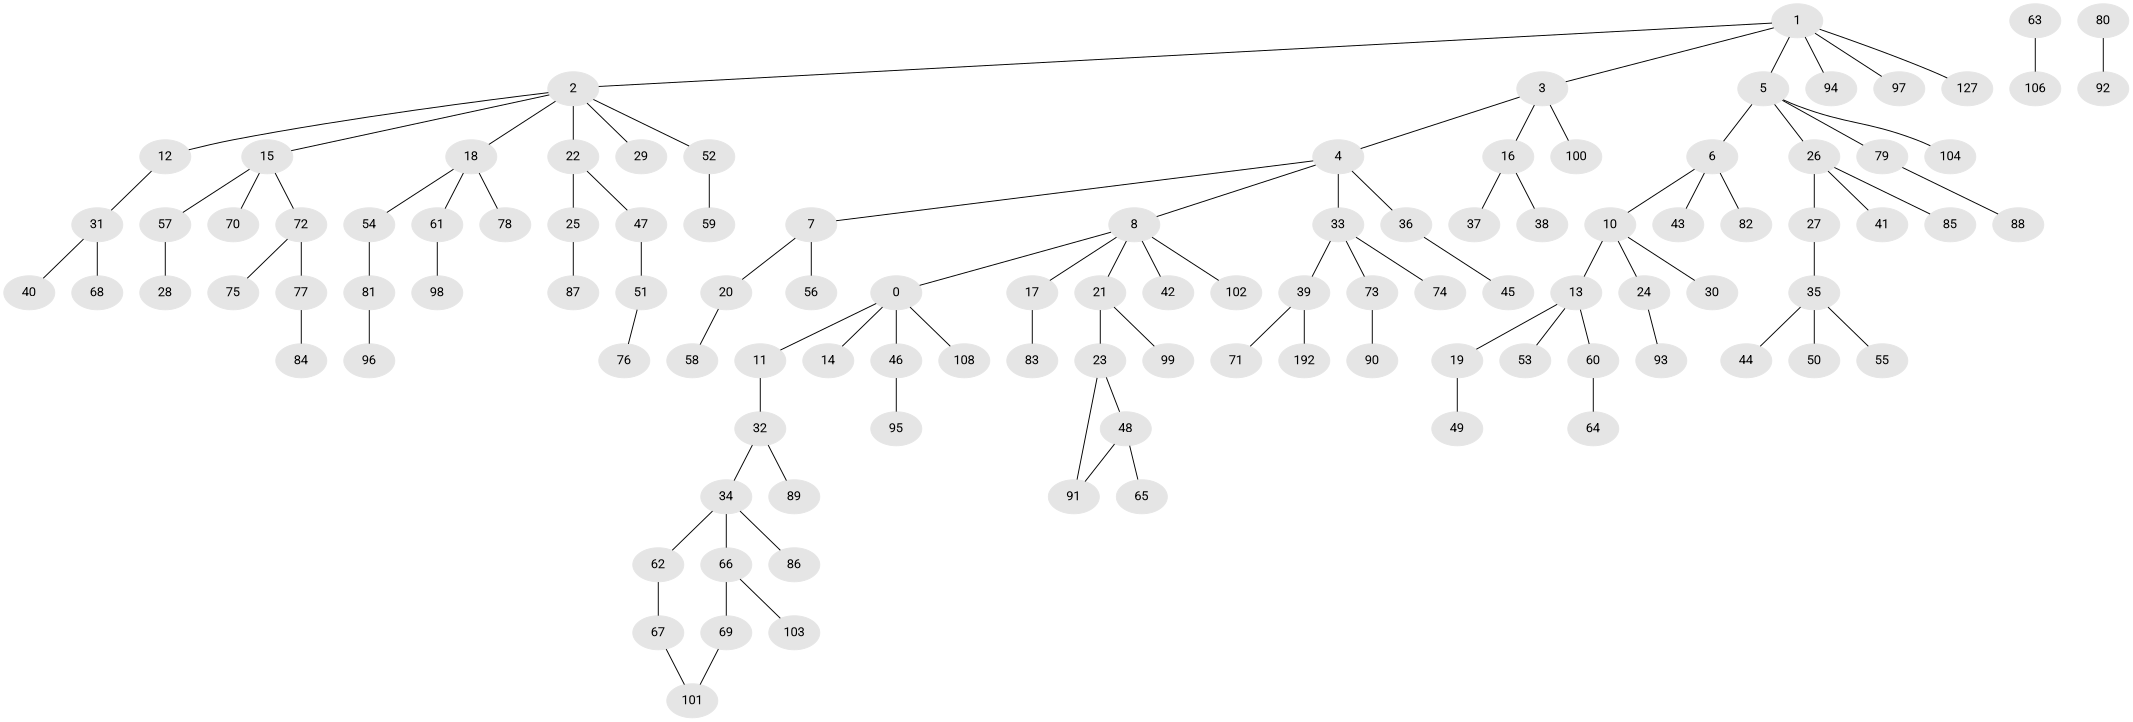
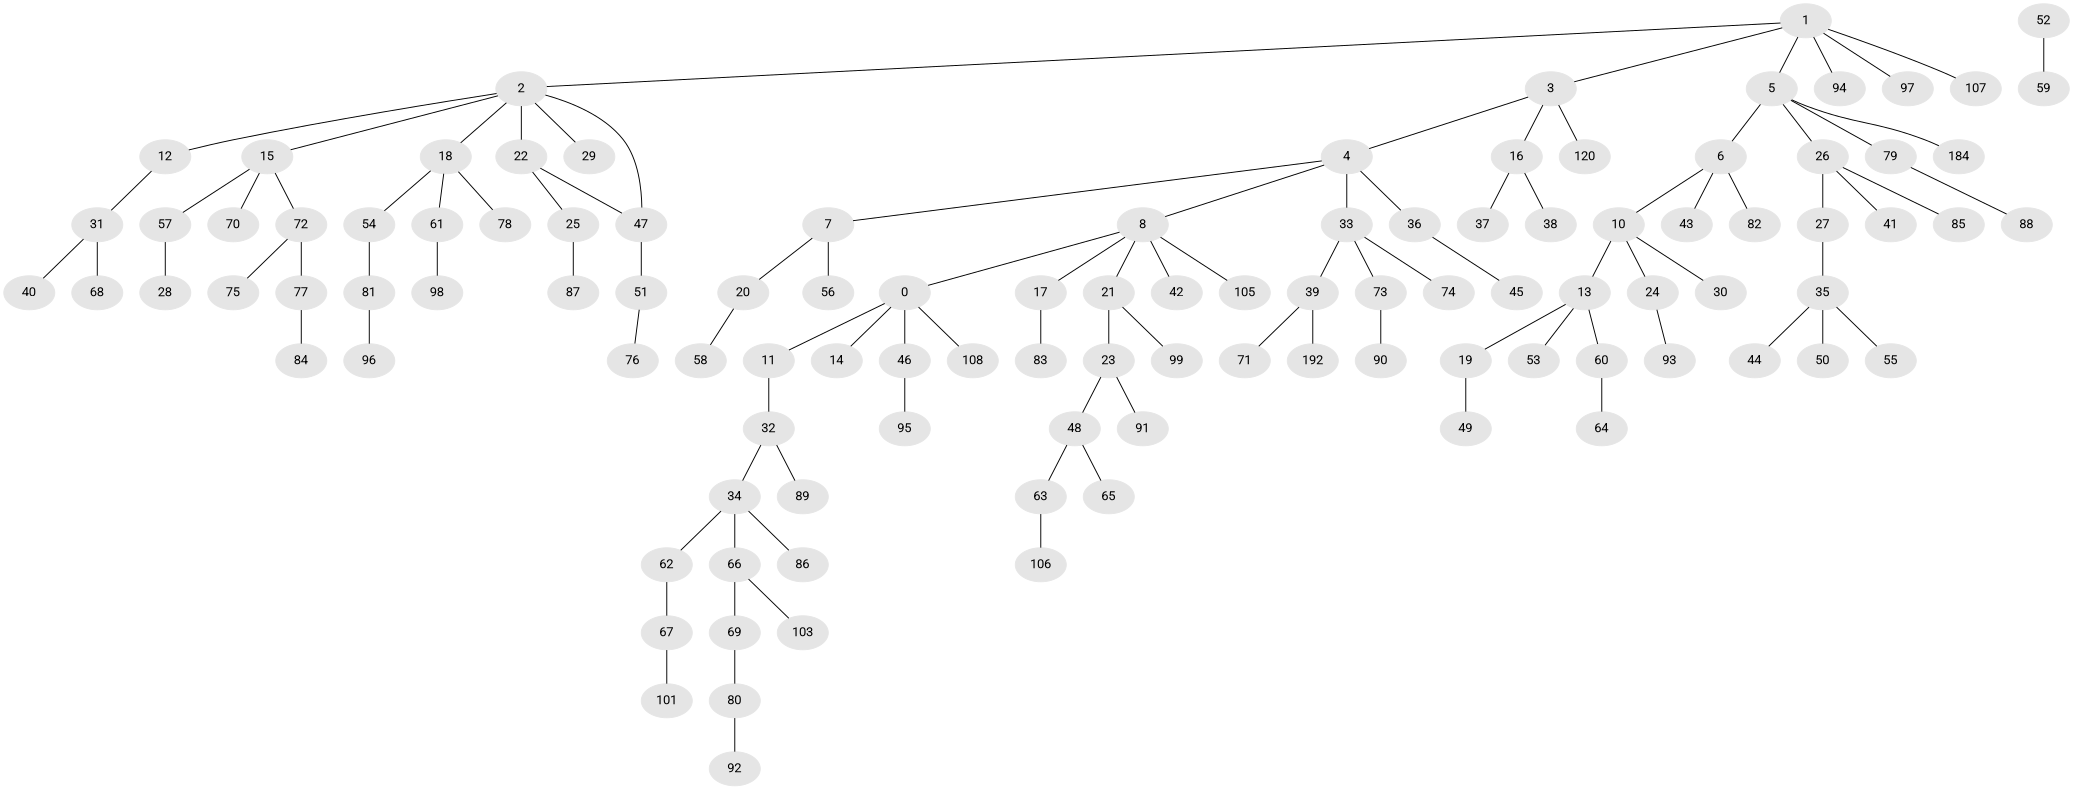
node "127": label "127" -> "107"
edge "2" -- "52": now "2" -- "47"
node "100": label "100" -> "120"
node "104": label "104" -> "184"
node "102": label "102" -> "105"
edge "48" -- "91": now "48" -- "63"
edge "69" -- "101": now "69" -- "80"
